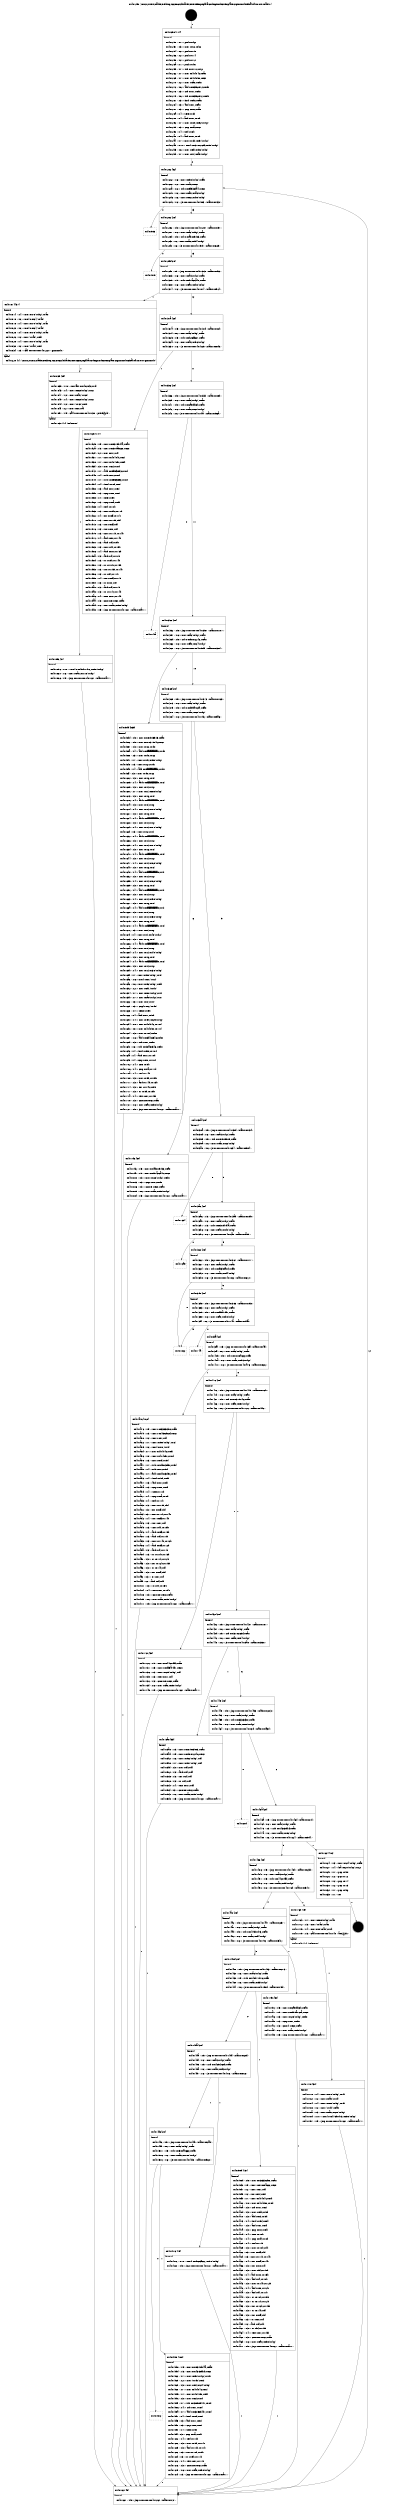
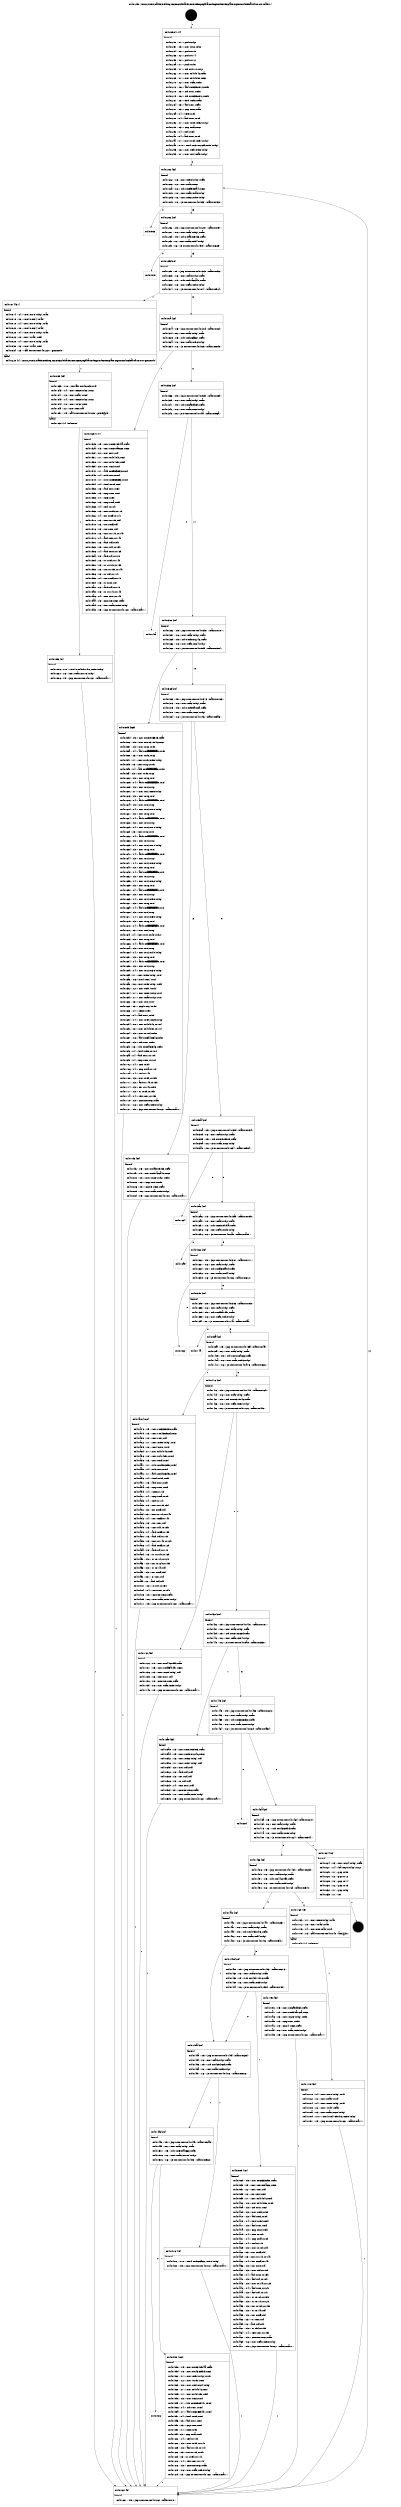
edge "0x4013de [28]" -> "0x4018c2": now "0x4013de [28]" -> "0x4013fa [28]"
edge "0x4014a2 [28]" -> "0x40179c [30]": now "0x4014a2 [28]" -> "0x4014da [28]"
